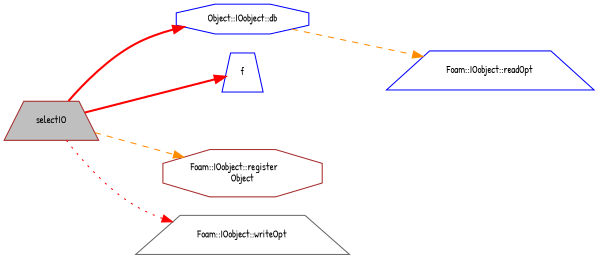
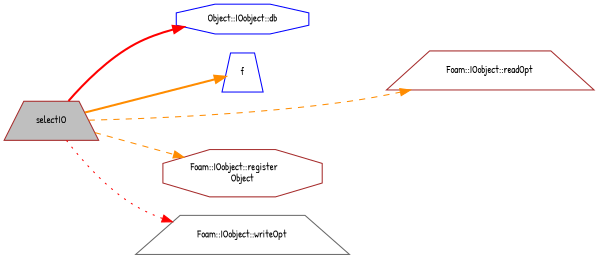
edge "Object::IOobject::db" -> "Foam::IOobject::readOpt": now "selectIO" -> "Foam::IOobject::readOpt"
node "Foam::IOobject::readOpt": color blue -> brown
edge "selectIO" -> "f": color red -> darkorange
